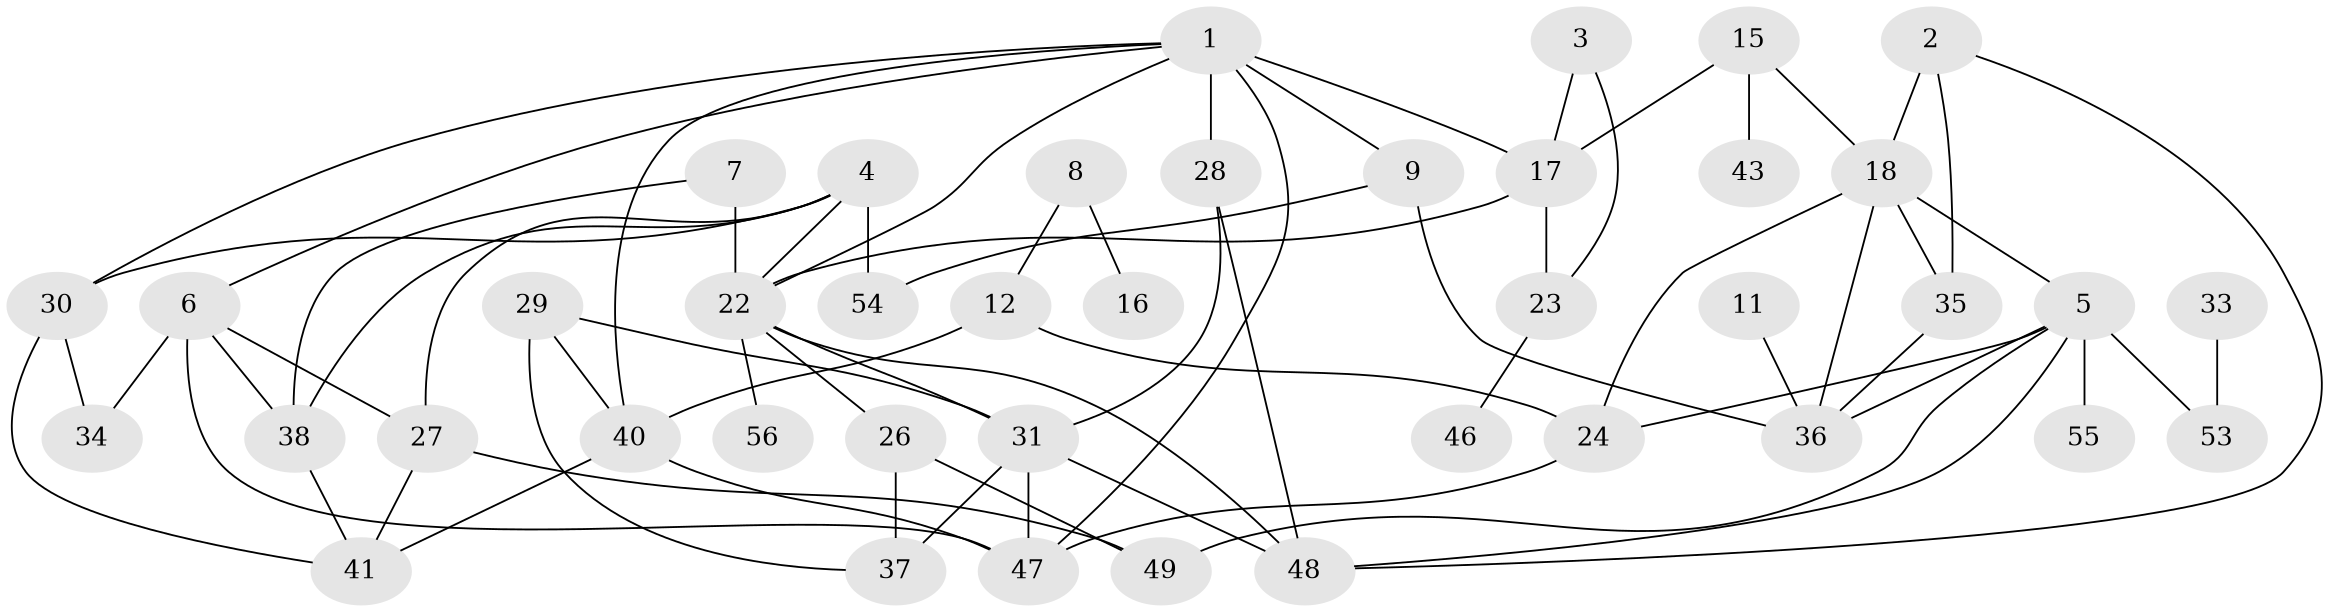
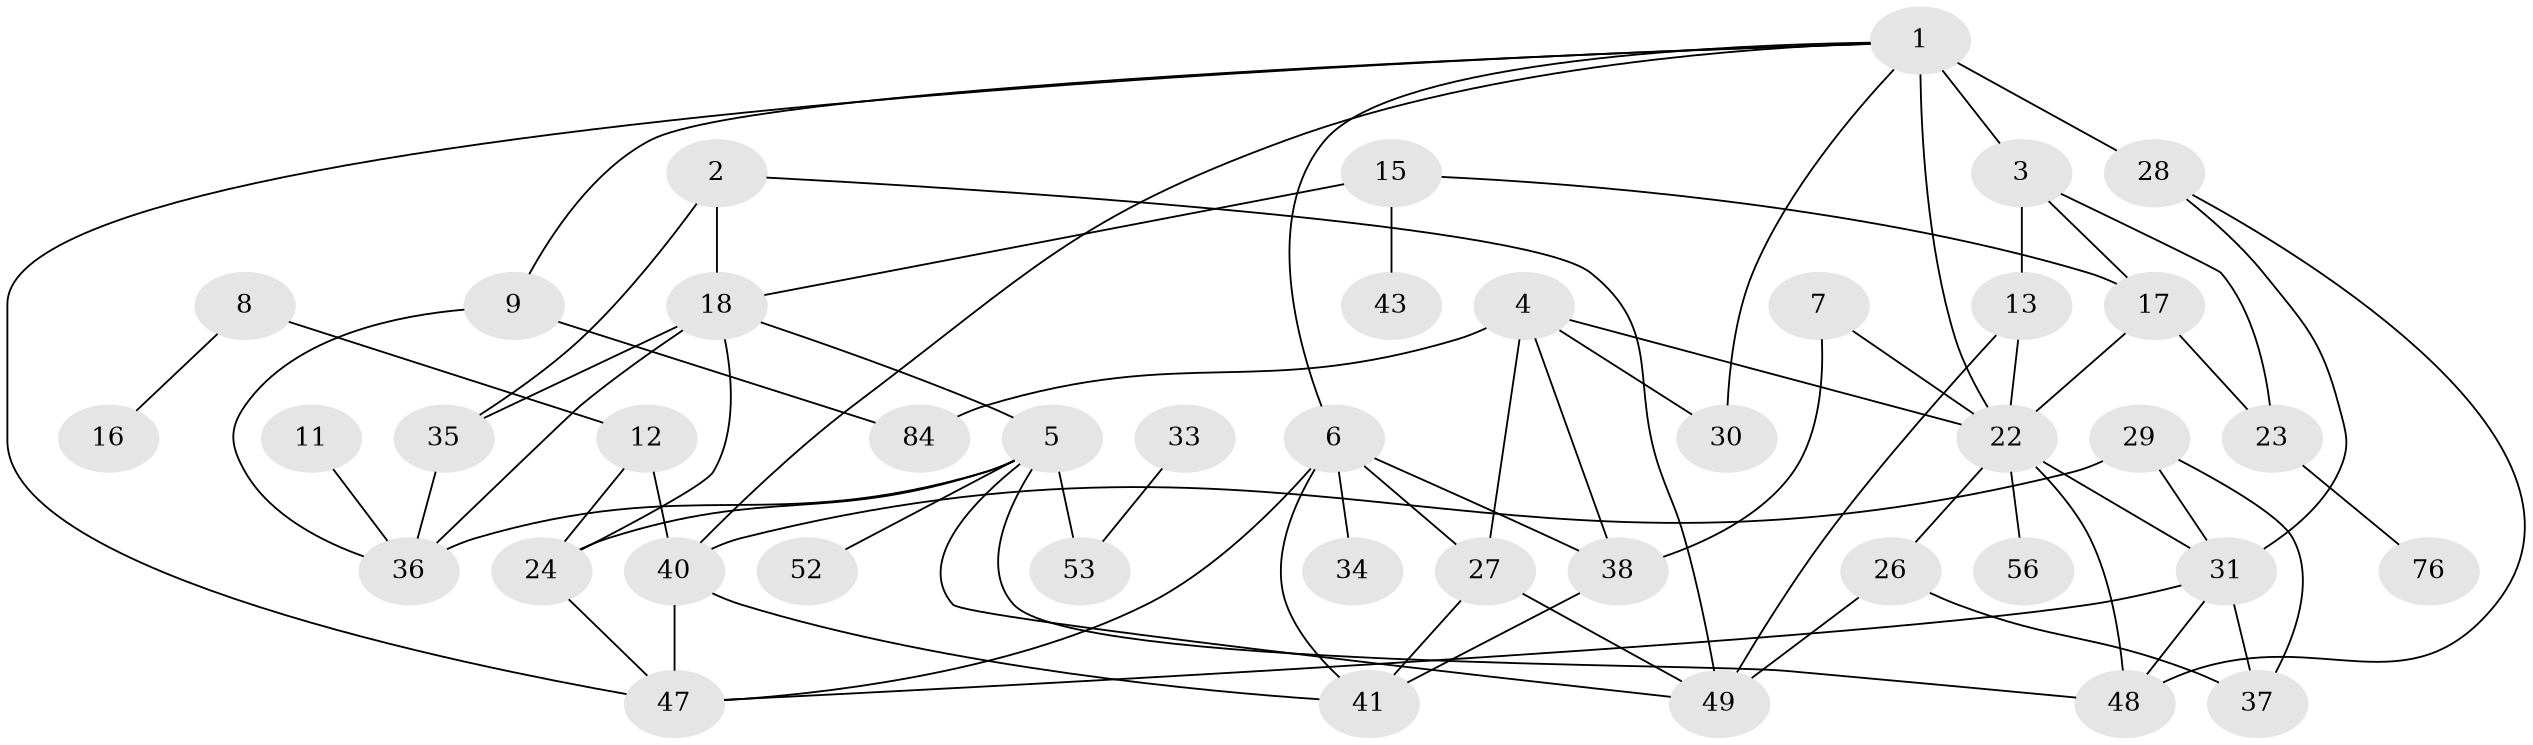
edge "1" -- "17": now "1" -- "3"
node "54": label "54" -> "84"
node "13": added
edge "30" -- "34": removed
node "46": label "46" -> "76"
node "55": label "55" -> "52"
edge "30" -- "41": now "6" -- "41"
edge "2" -- "48": now "2" -- "49"
